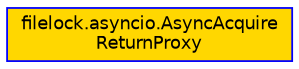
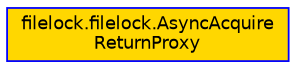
node "filelock.asyncio.AsyncAcquire ReturnProxy": label "filelock.asyncio.AsyncAcquire ReturnProxy" -> "filelock.filelock.AsyncAcquire ReturnProxy"
